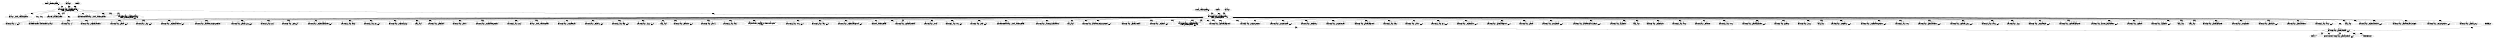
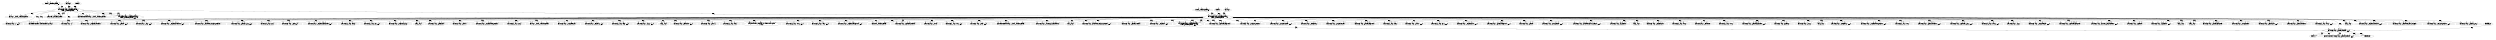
node "(MethodReturn,int)": label "(MethodReturn,int)" -> "(Identifier,int)"
